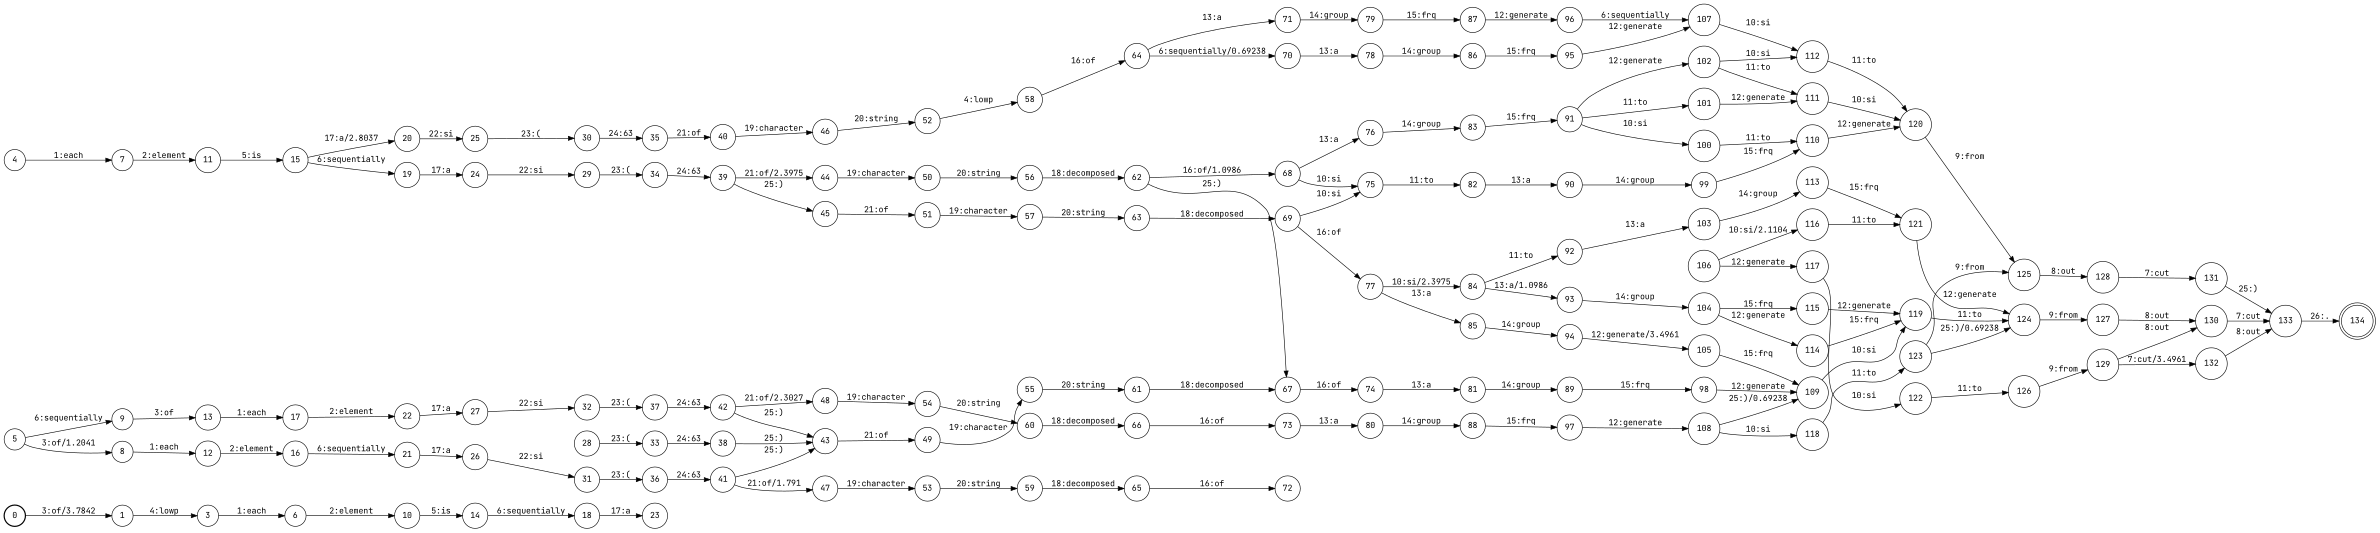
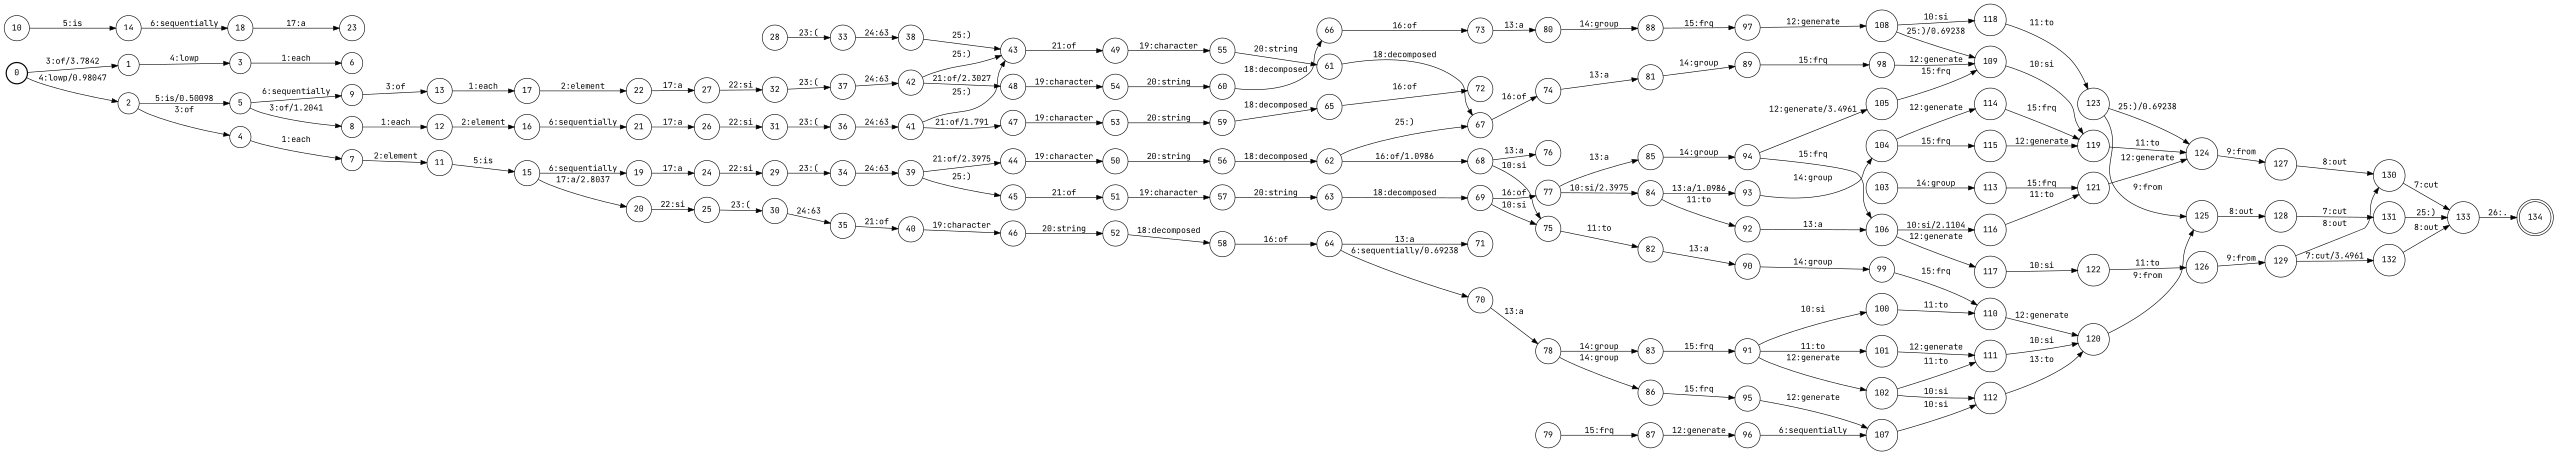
edge "71" -> "79": removed, label "14:group"
edge "112" -> "120": label "11:to" -> "13:to"
edge "52" -> "58": label "4:lowp" -> "18:decomposed"
node "2": added
edge "76" -> "83": now "78" -> "83"
edge "94" -> "106": added, label "15:frq"
edge "92" -> "103": now "92" -> "106"
edge "6" -> "10": removed, label "2:element"
